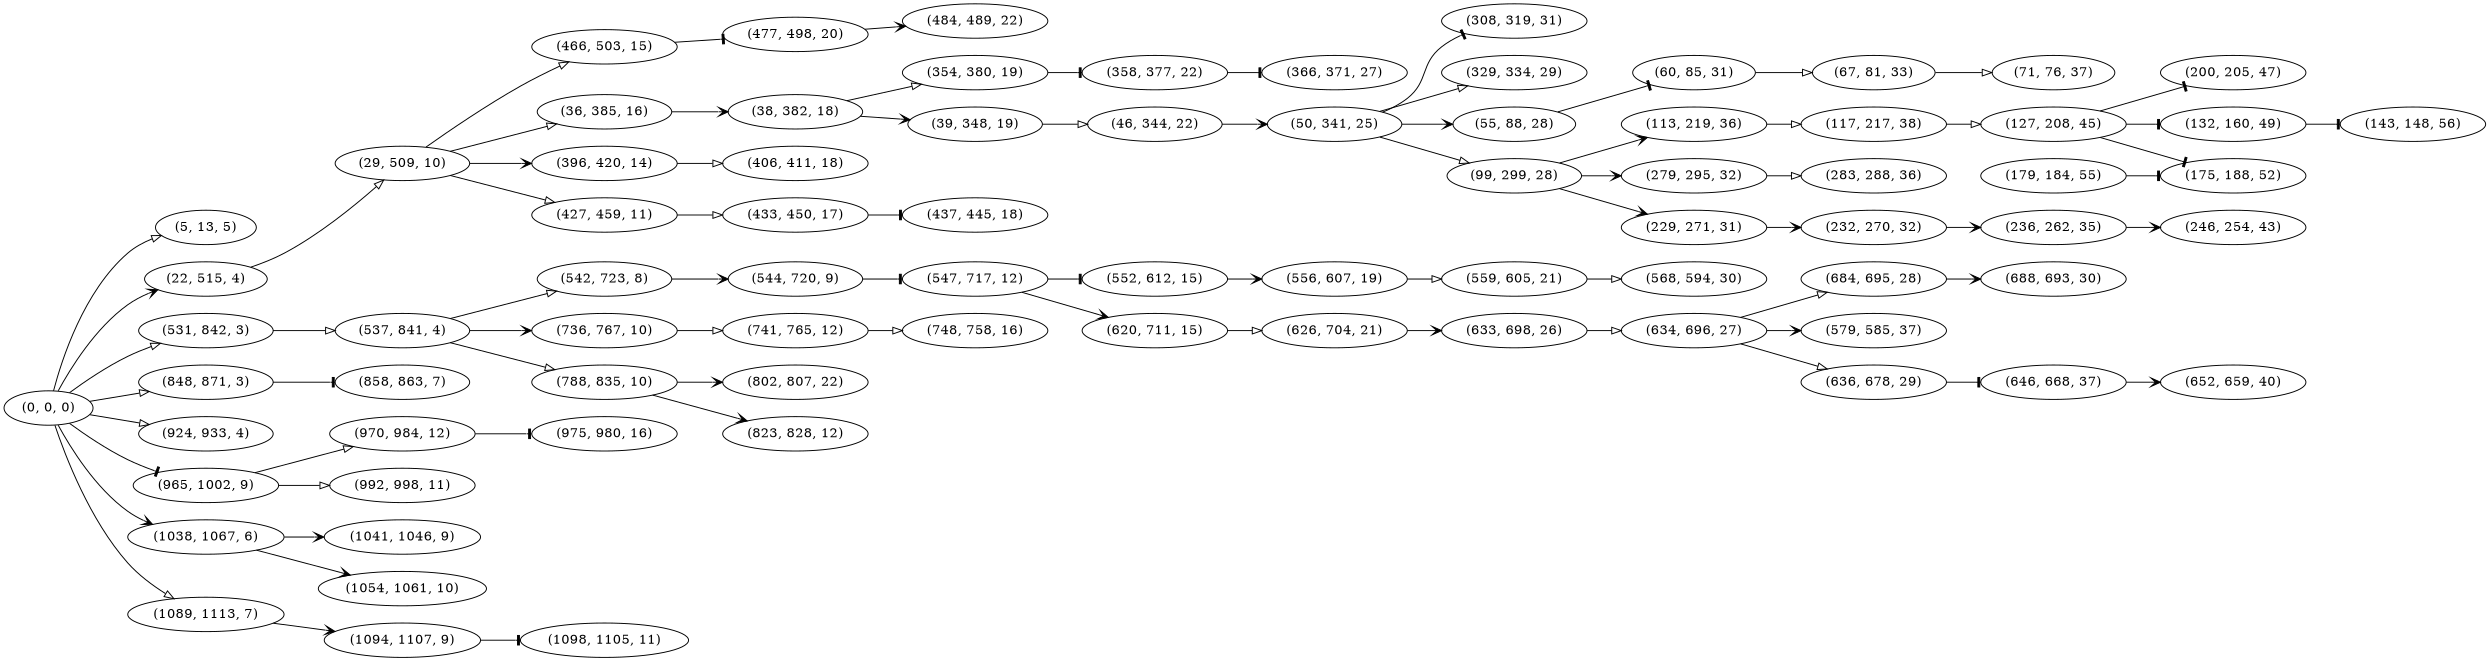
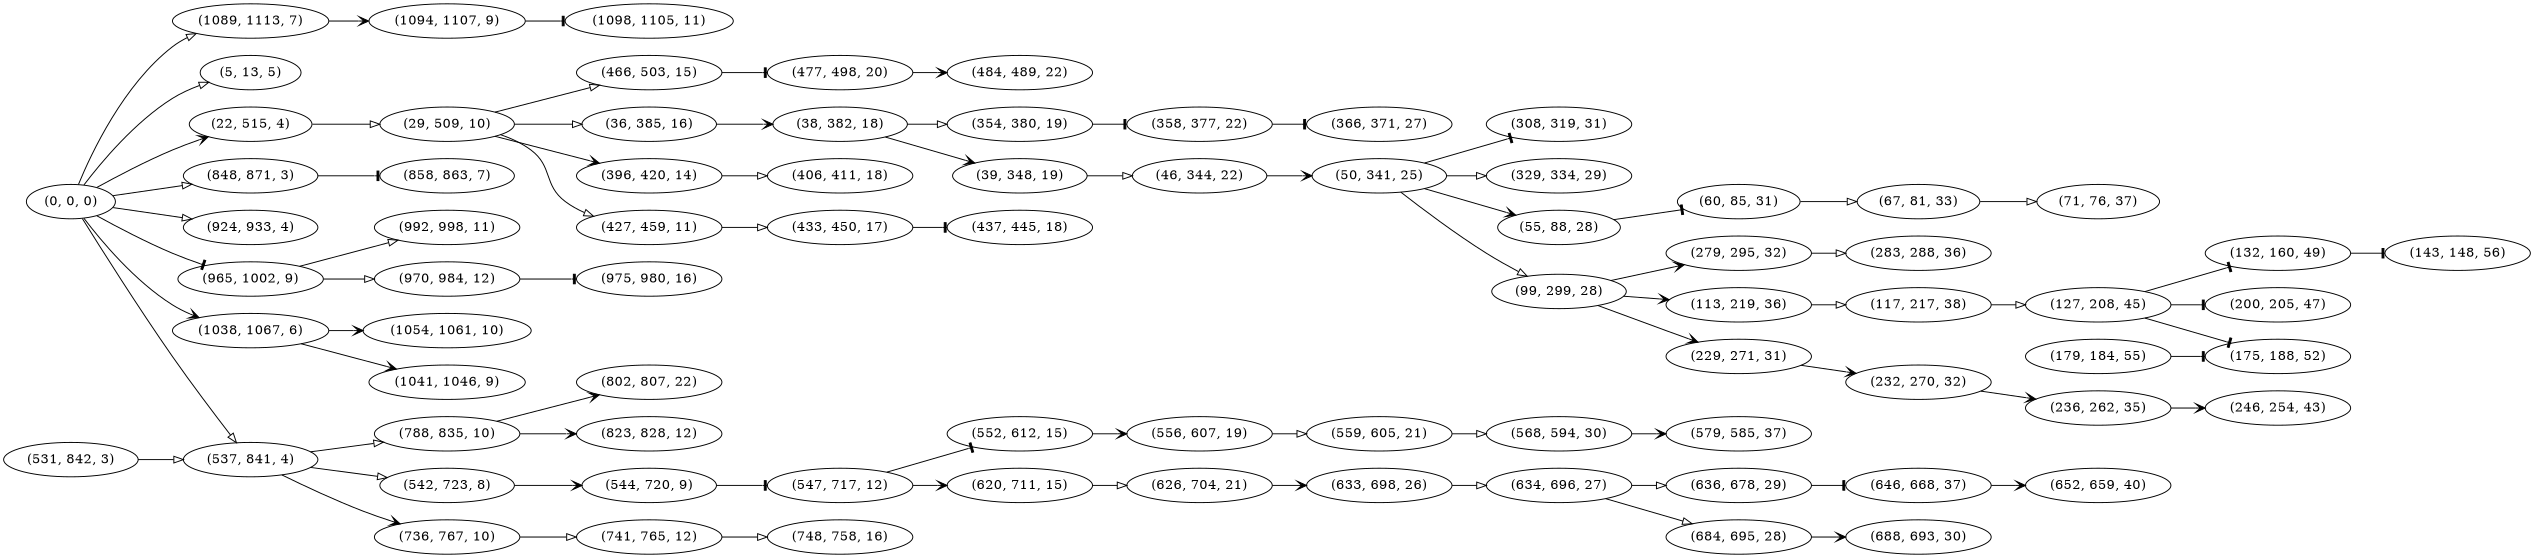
edge "(634, 696, 27)" -> "(579, 585, 37)": now "(568, 594, 30)" -> "(579, 585, 37)"
edge "(0, 0, 0)" -> "(531, 842, 3)": now "(0, 0, 0)" -> "(537, 841, 4)"
